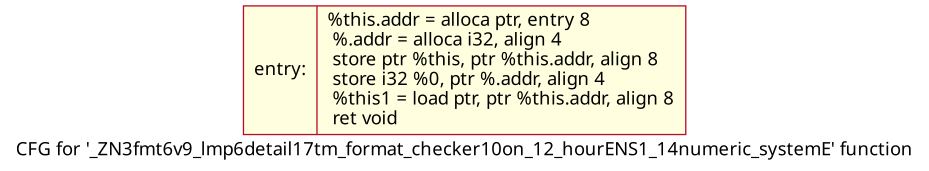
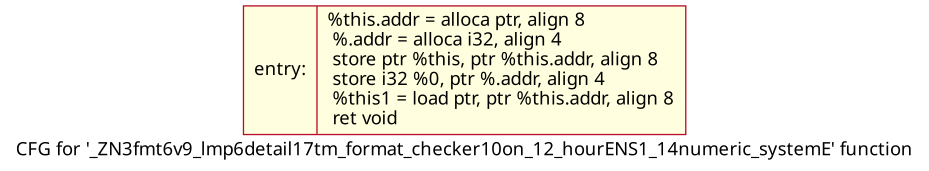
node "entry:": text "%this.addr = alloca ptr, entry 8" -> "%this.addr = alloca ptr, align 8"
